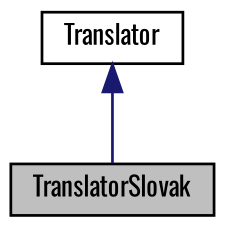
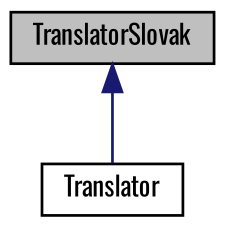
edge "TranslatorSlovak" -> "Translator": reversed
